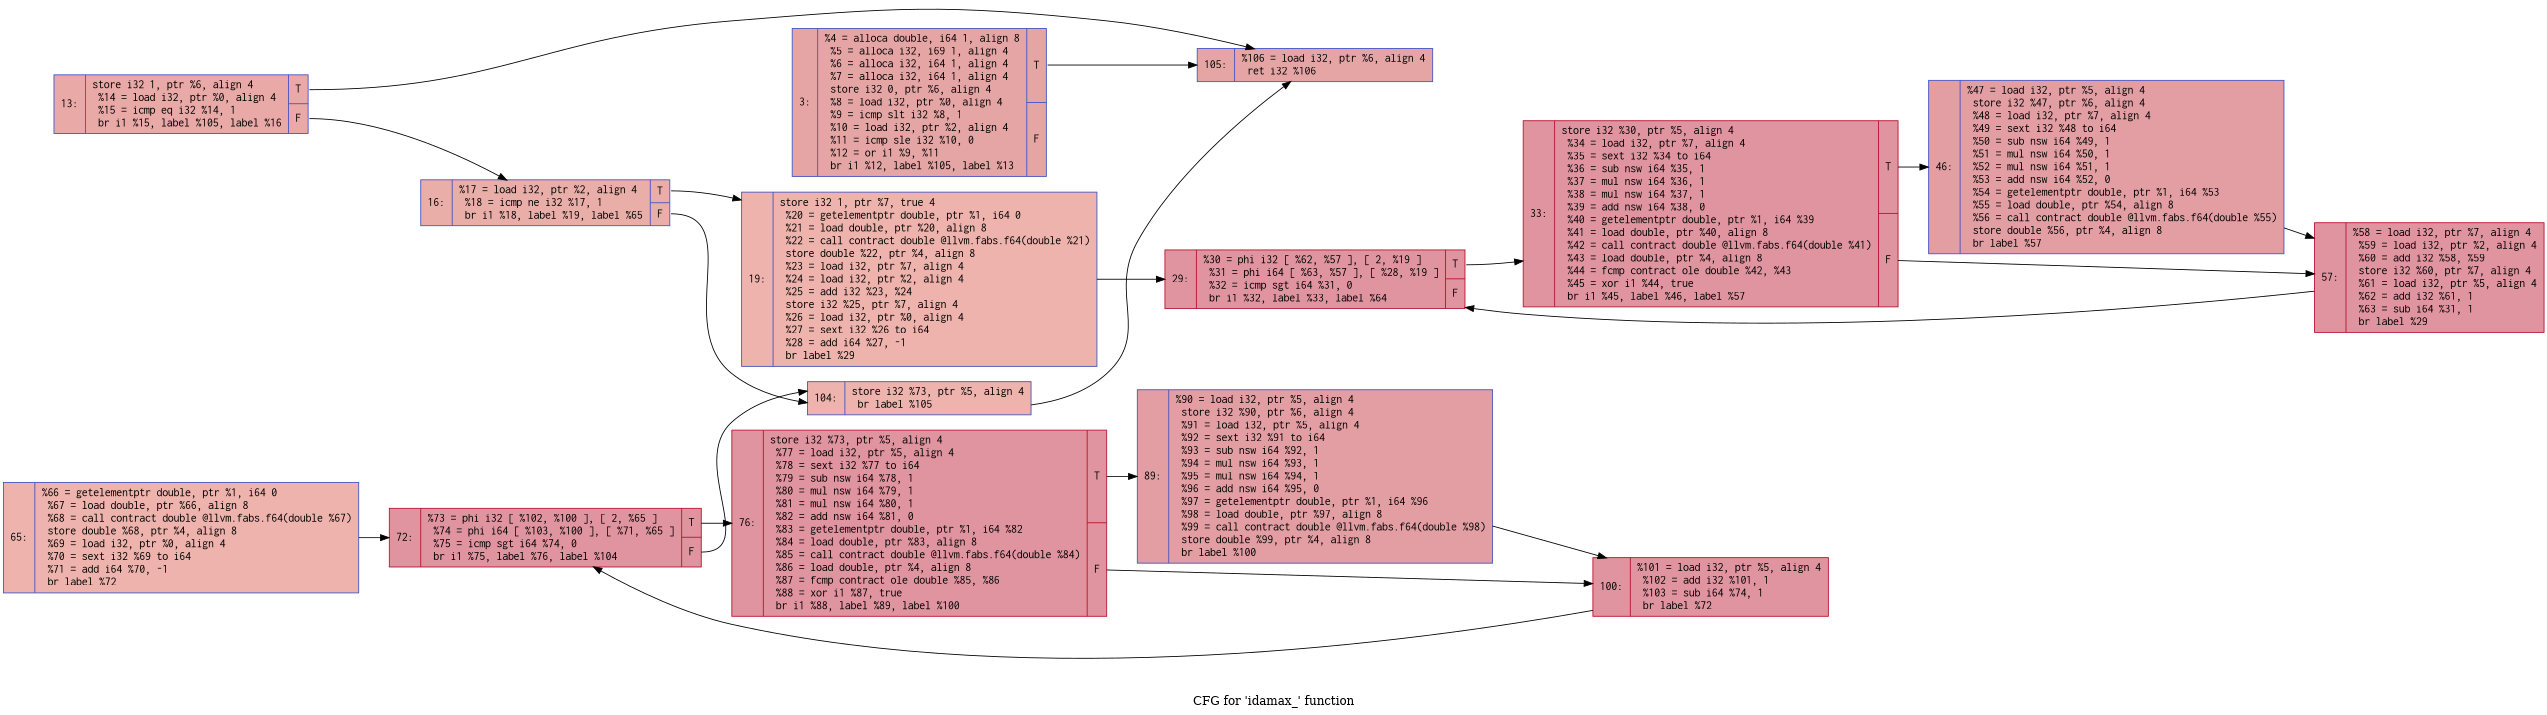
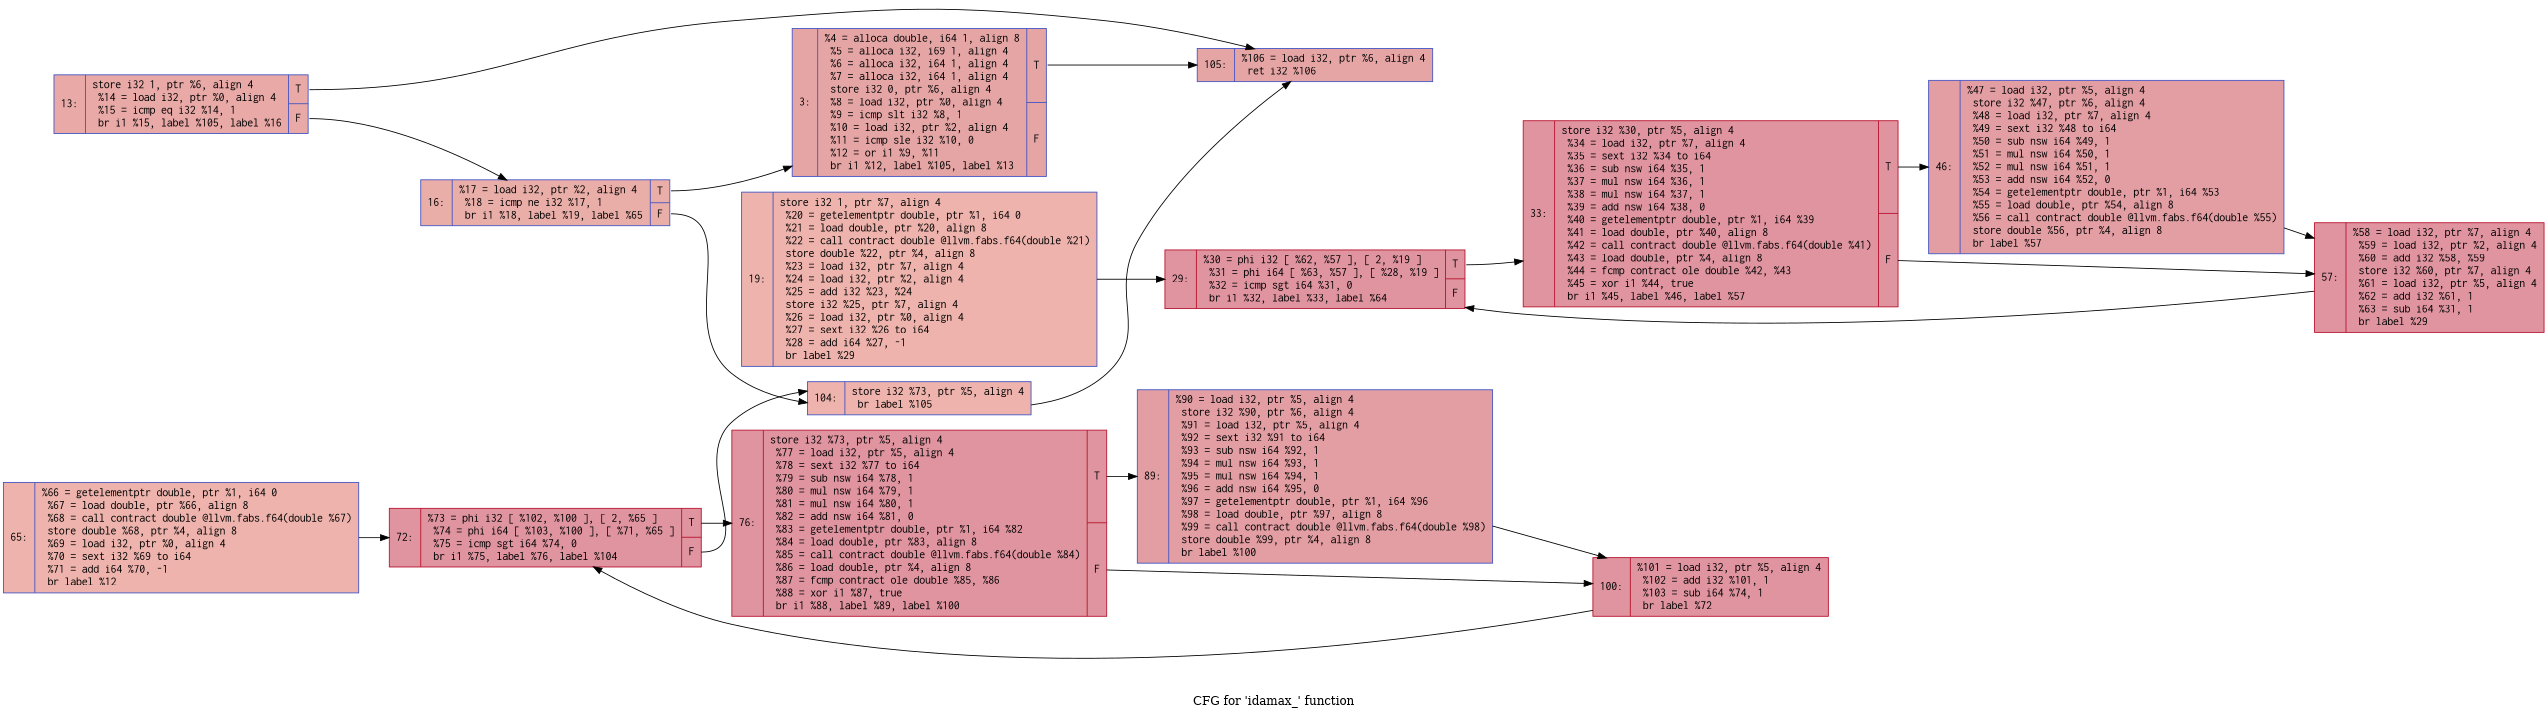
edge "16:" -> "19:": now "16:" -> "3:"
node "19:": text "store i32 1, ptr %7, true 4" -> "store i32 1, ptr %7, align 4"
node "65:": text "br label %72" -> "br label %12"
